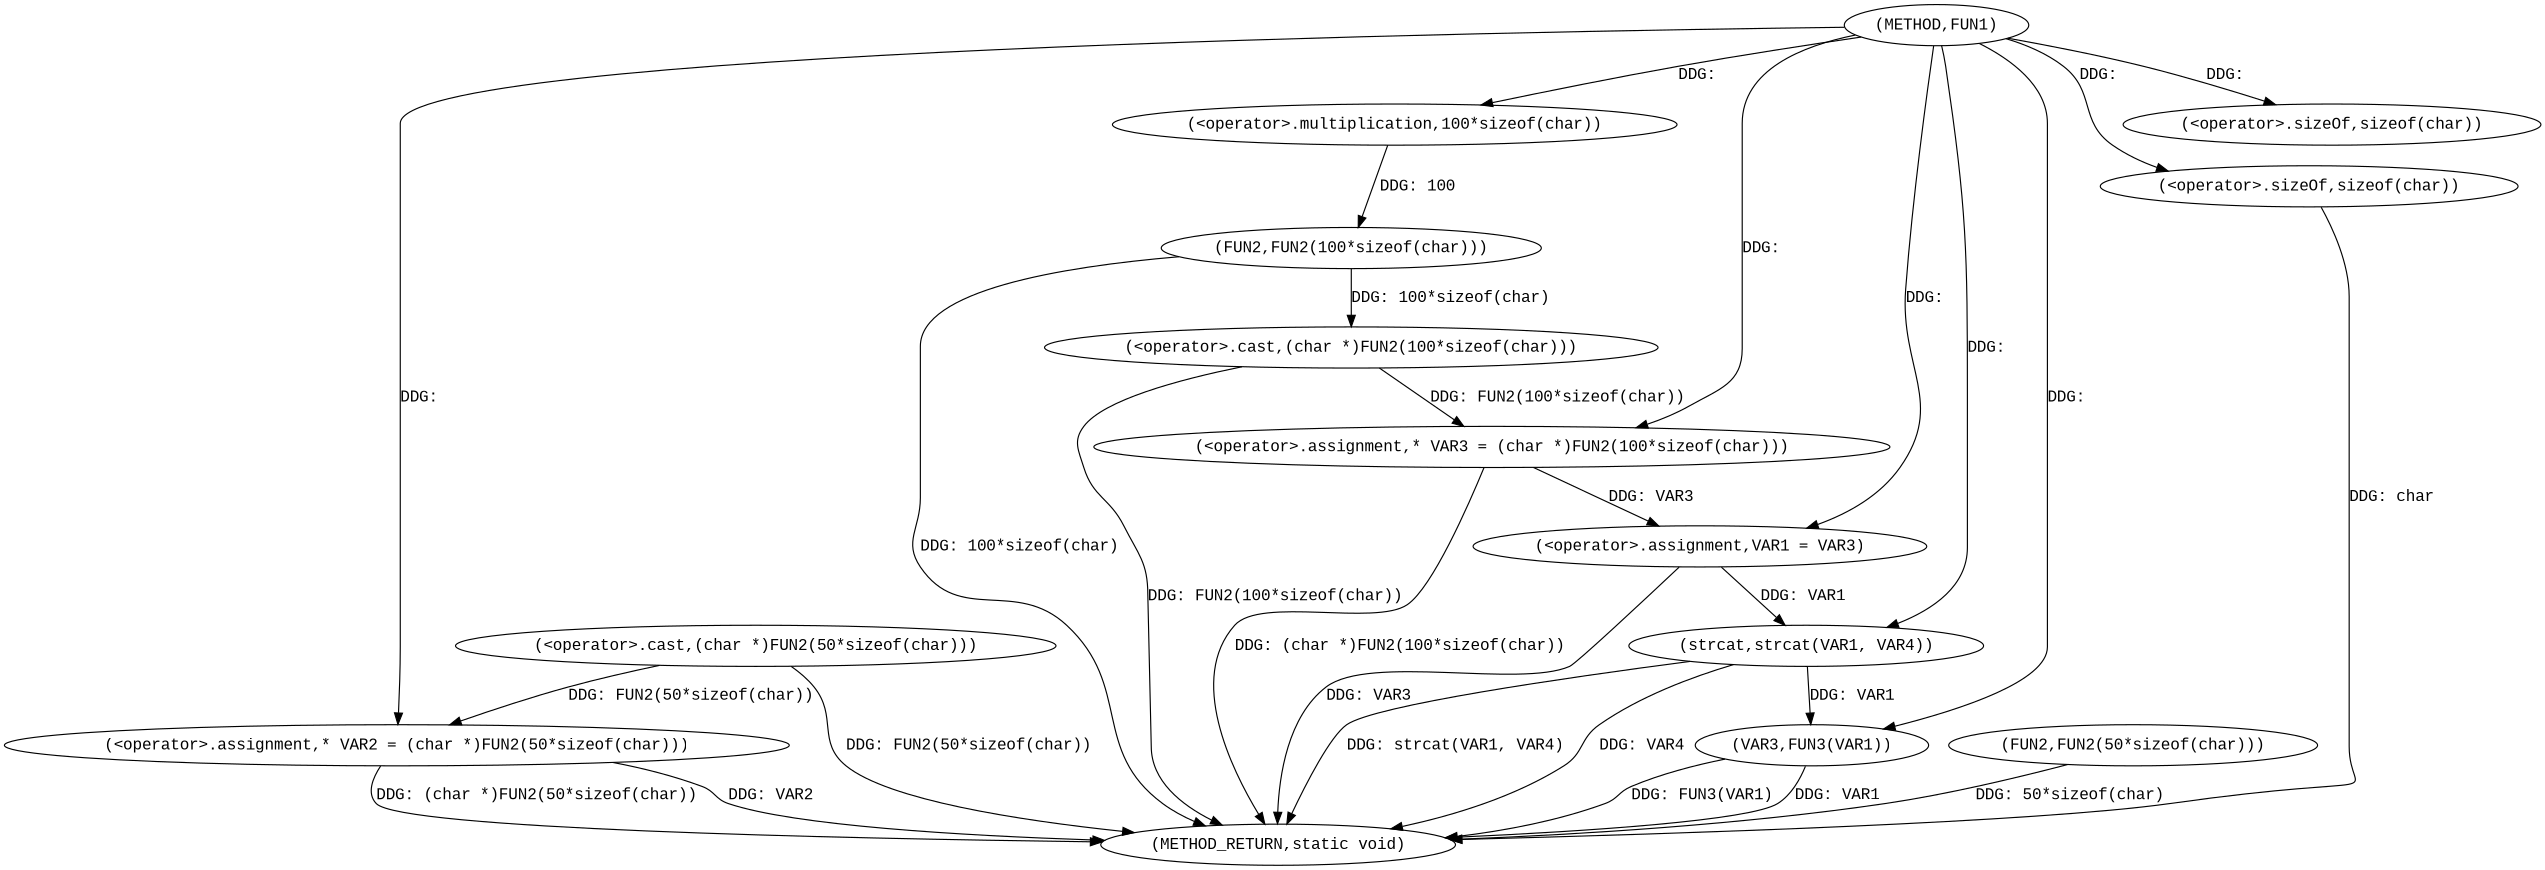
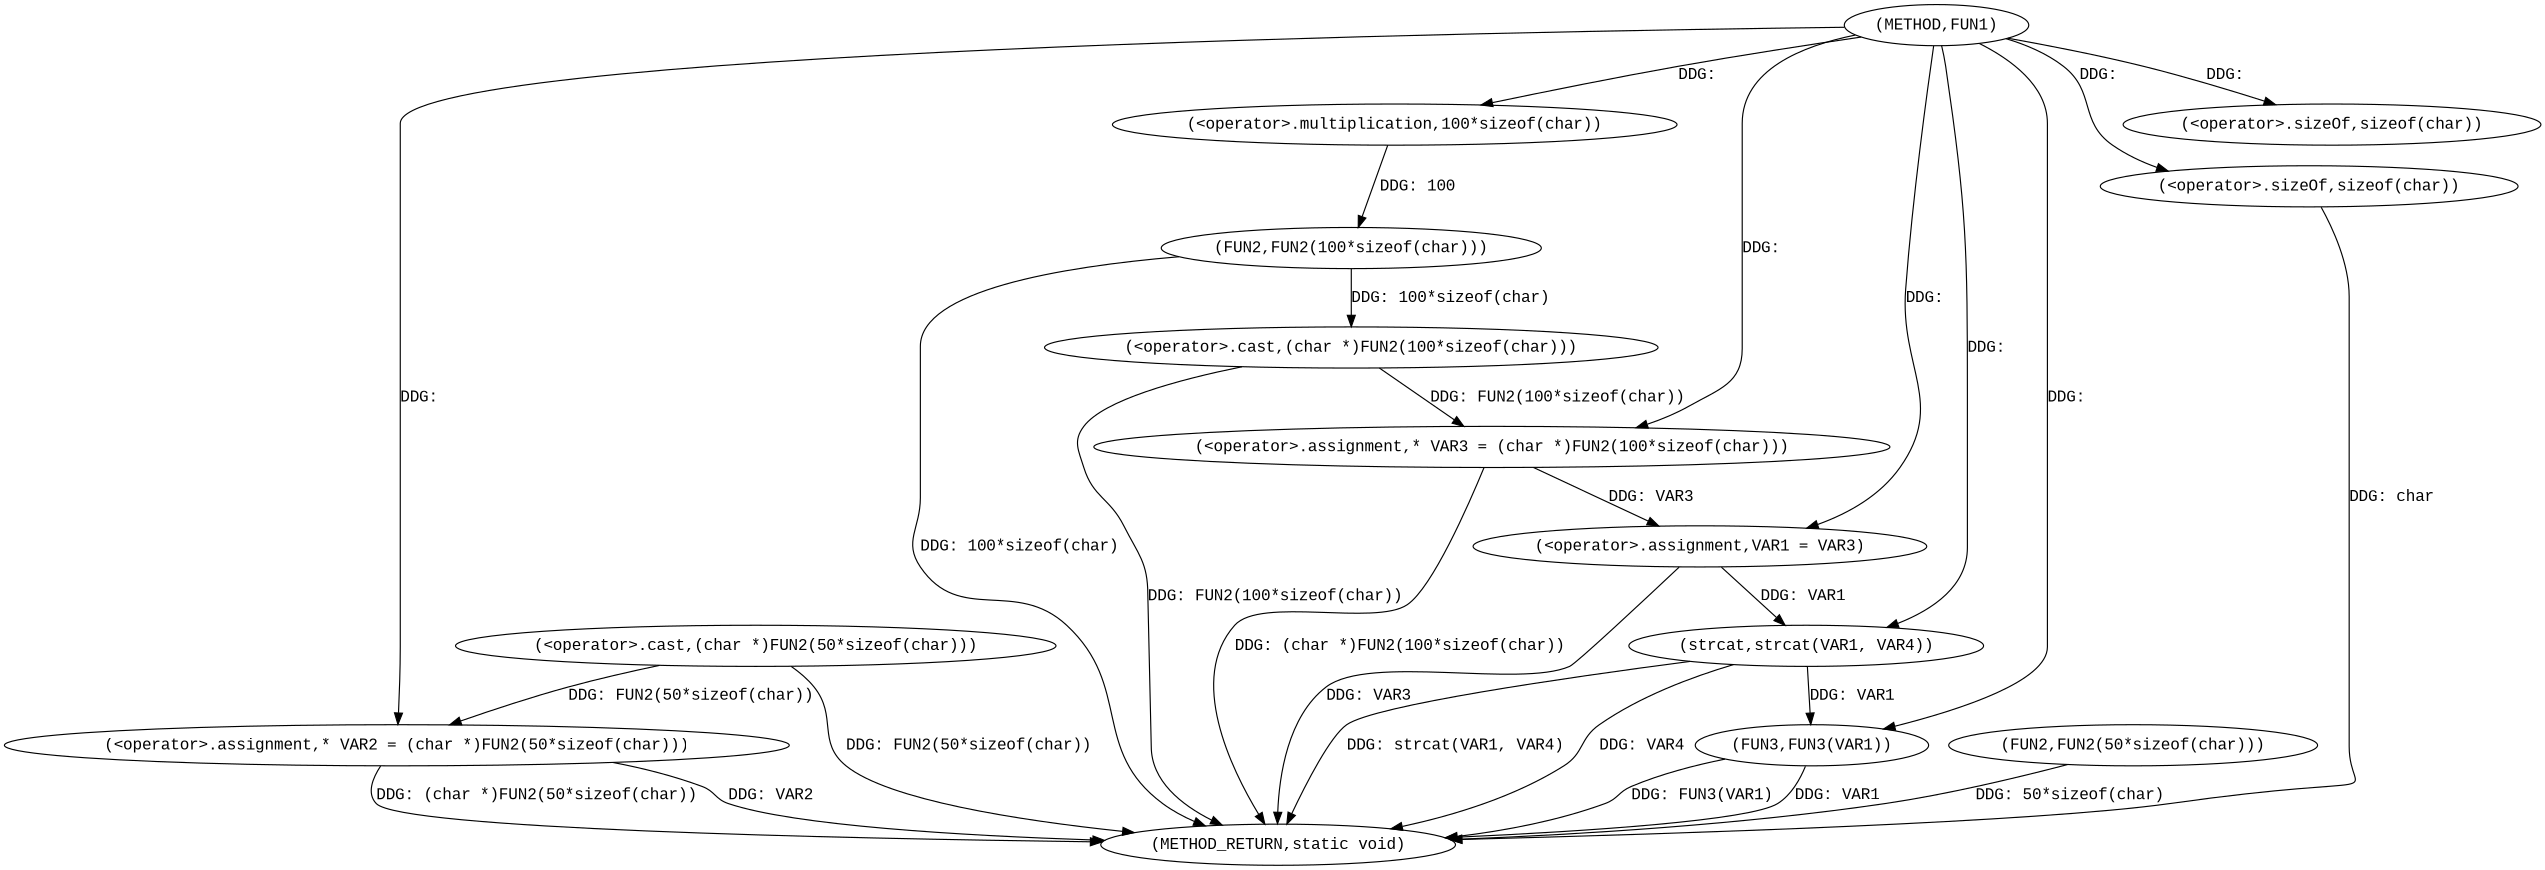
node "(VAR3,FUN3(VAR1))": label "(VAR3,FUN3(VAR1))" -> "(FUN3,FUN3(VAR1))"
